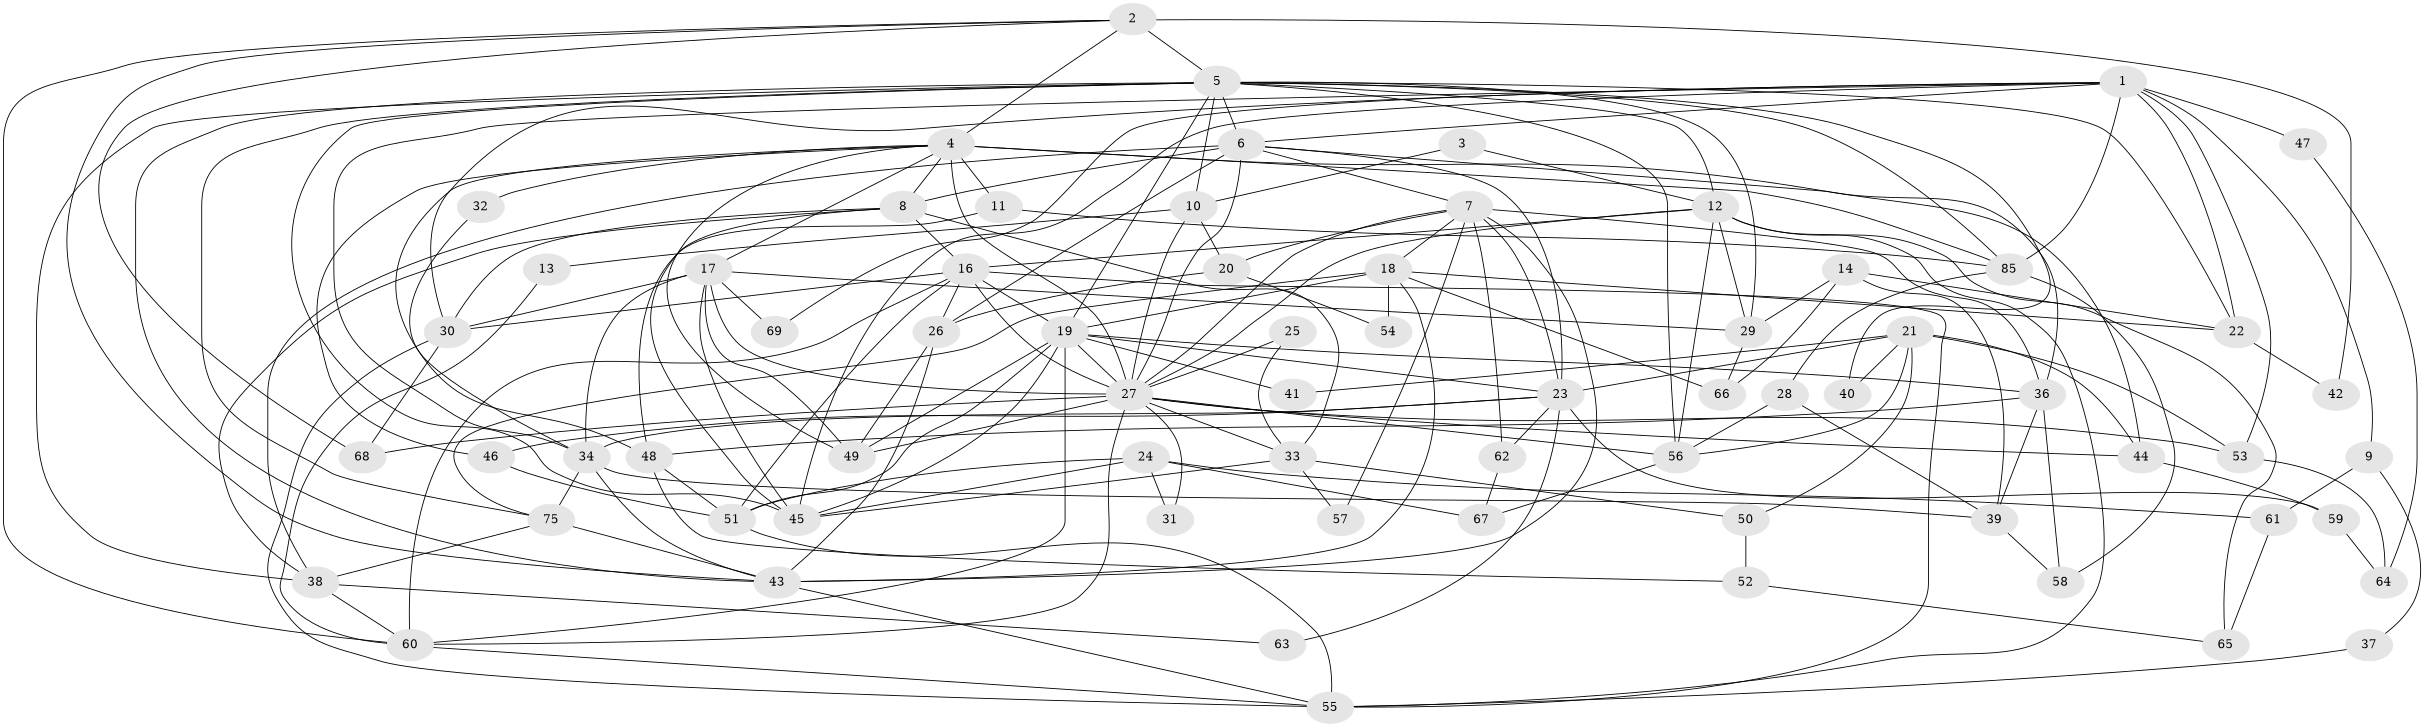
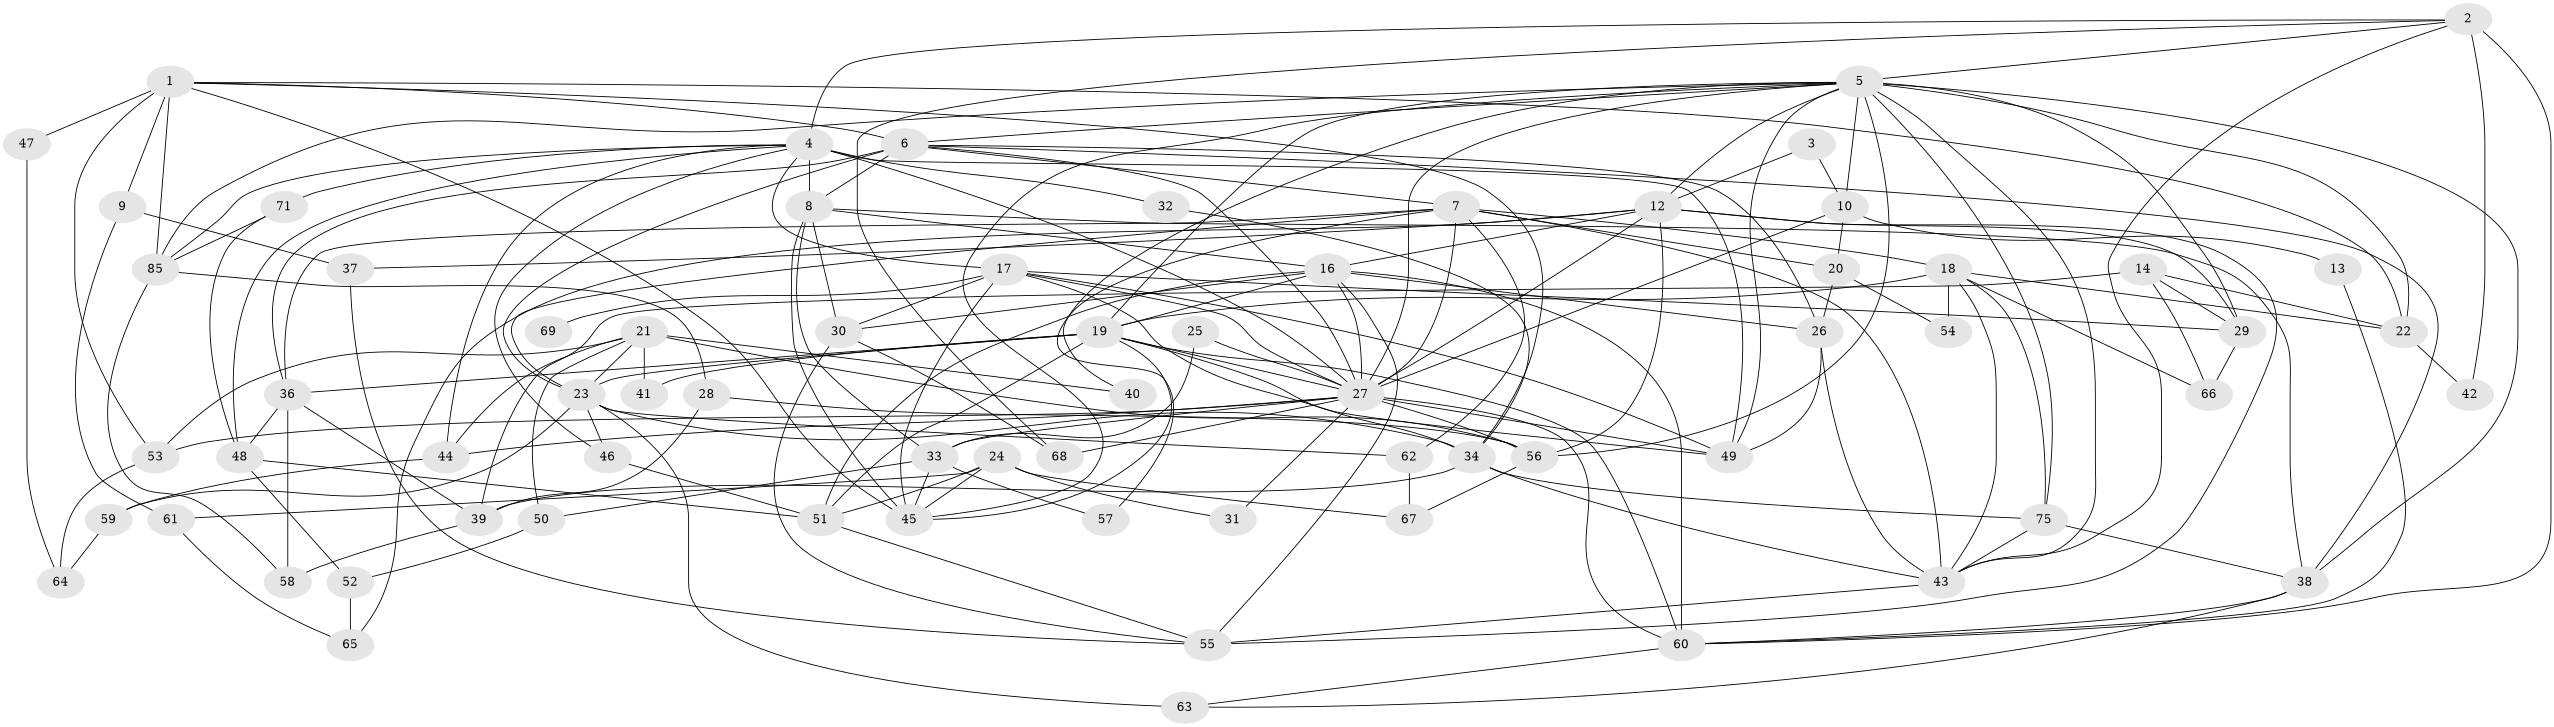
edge "1" -- "30": removed
edge "1" -- "69": removed
edge "5" -- "27": added
node "11": label "11" -> "71"
edge "12" -- "37": added
edge "5" -- "49": added
edge "60" -- "55": now "60" -- "63"
